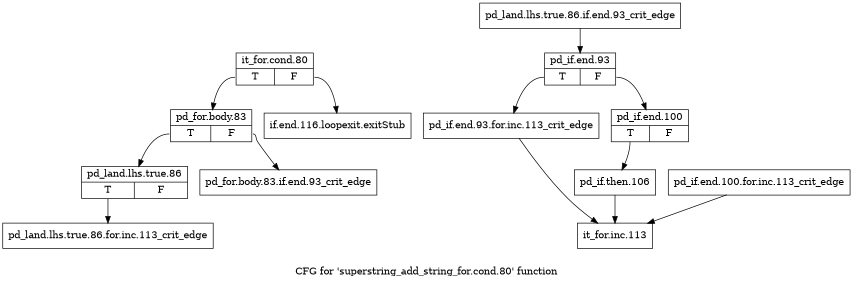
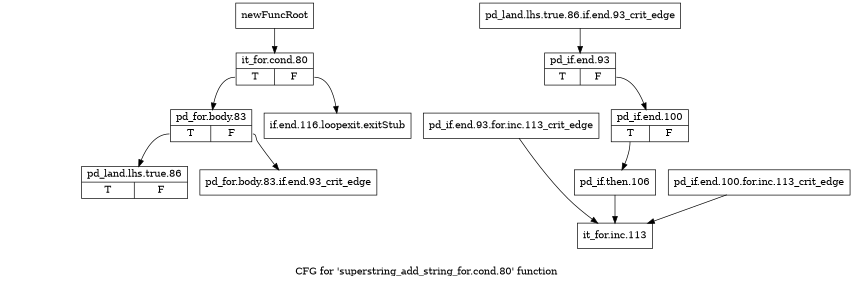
node "newFuncRoot": added
edge "pd_if.end.93" -> "pd_if.end.93.for.inc.113_crit_edge": removed
node "pd_land.lhs.true.86.for.inc.113_crit_edge": removed
